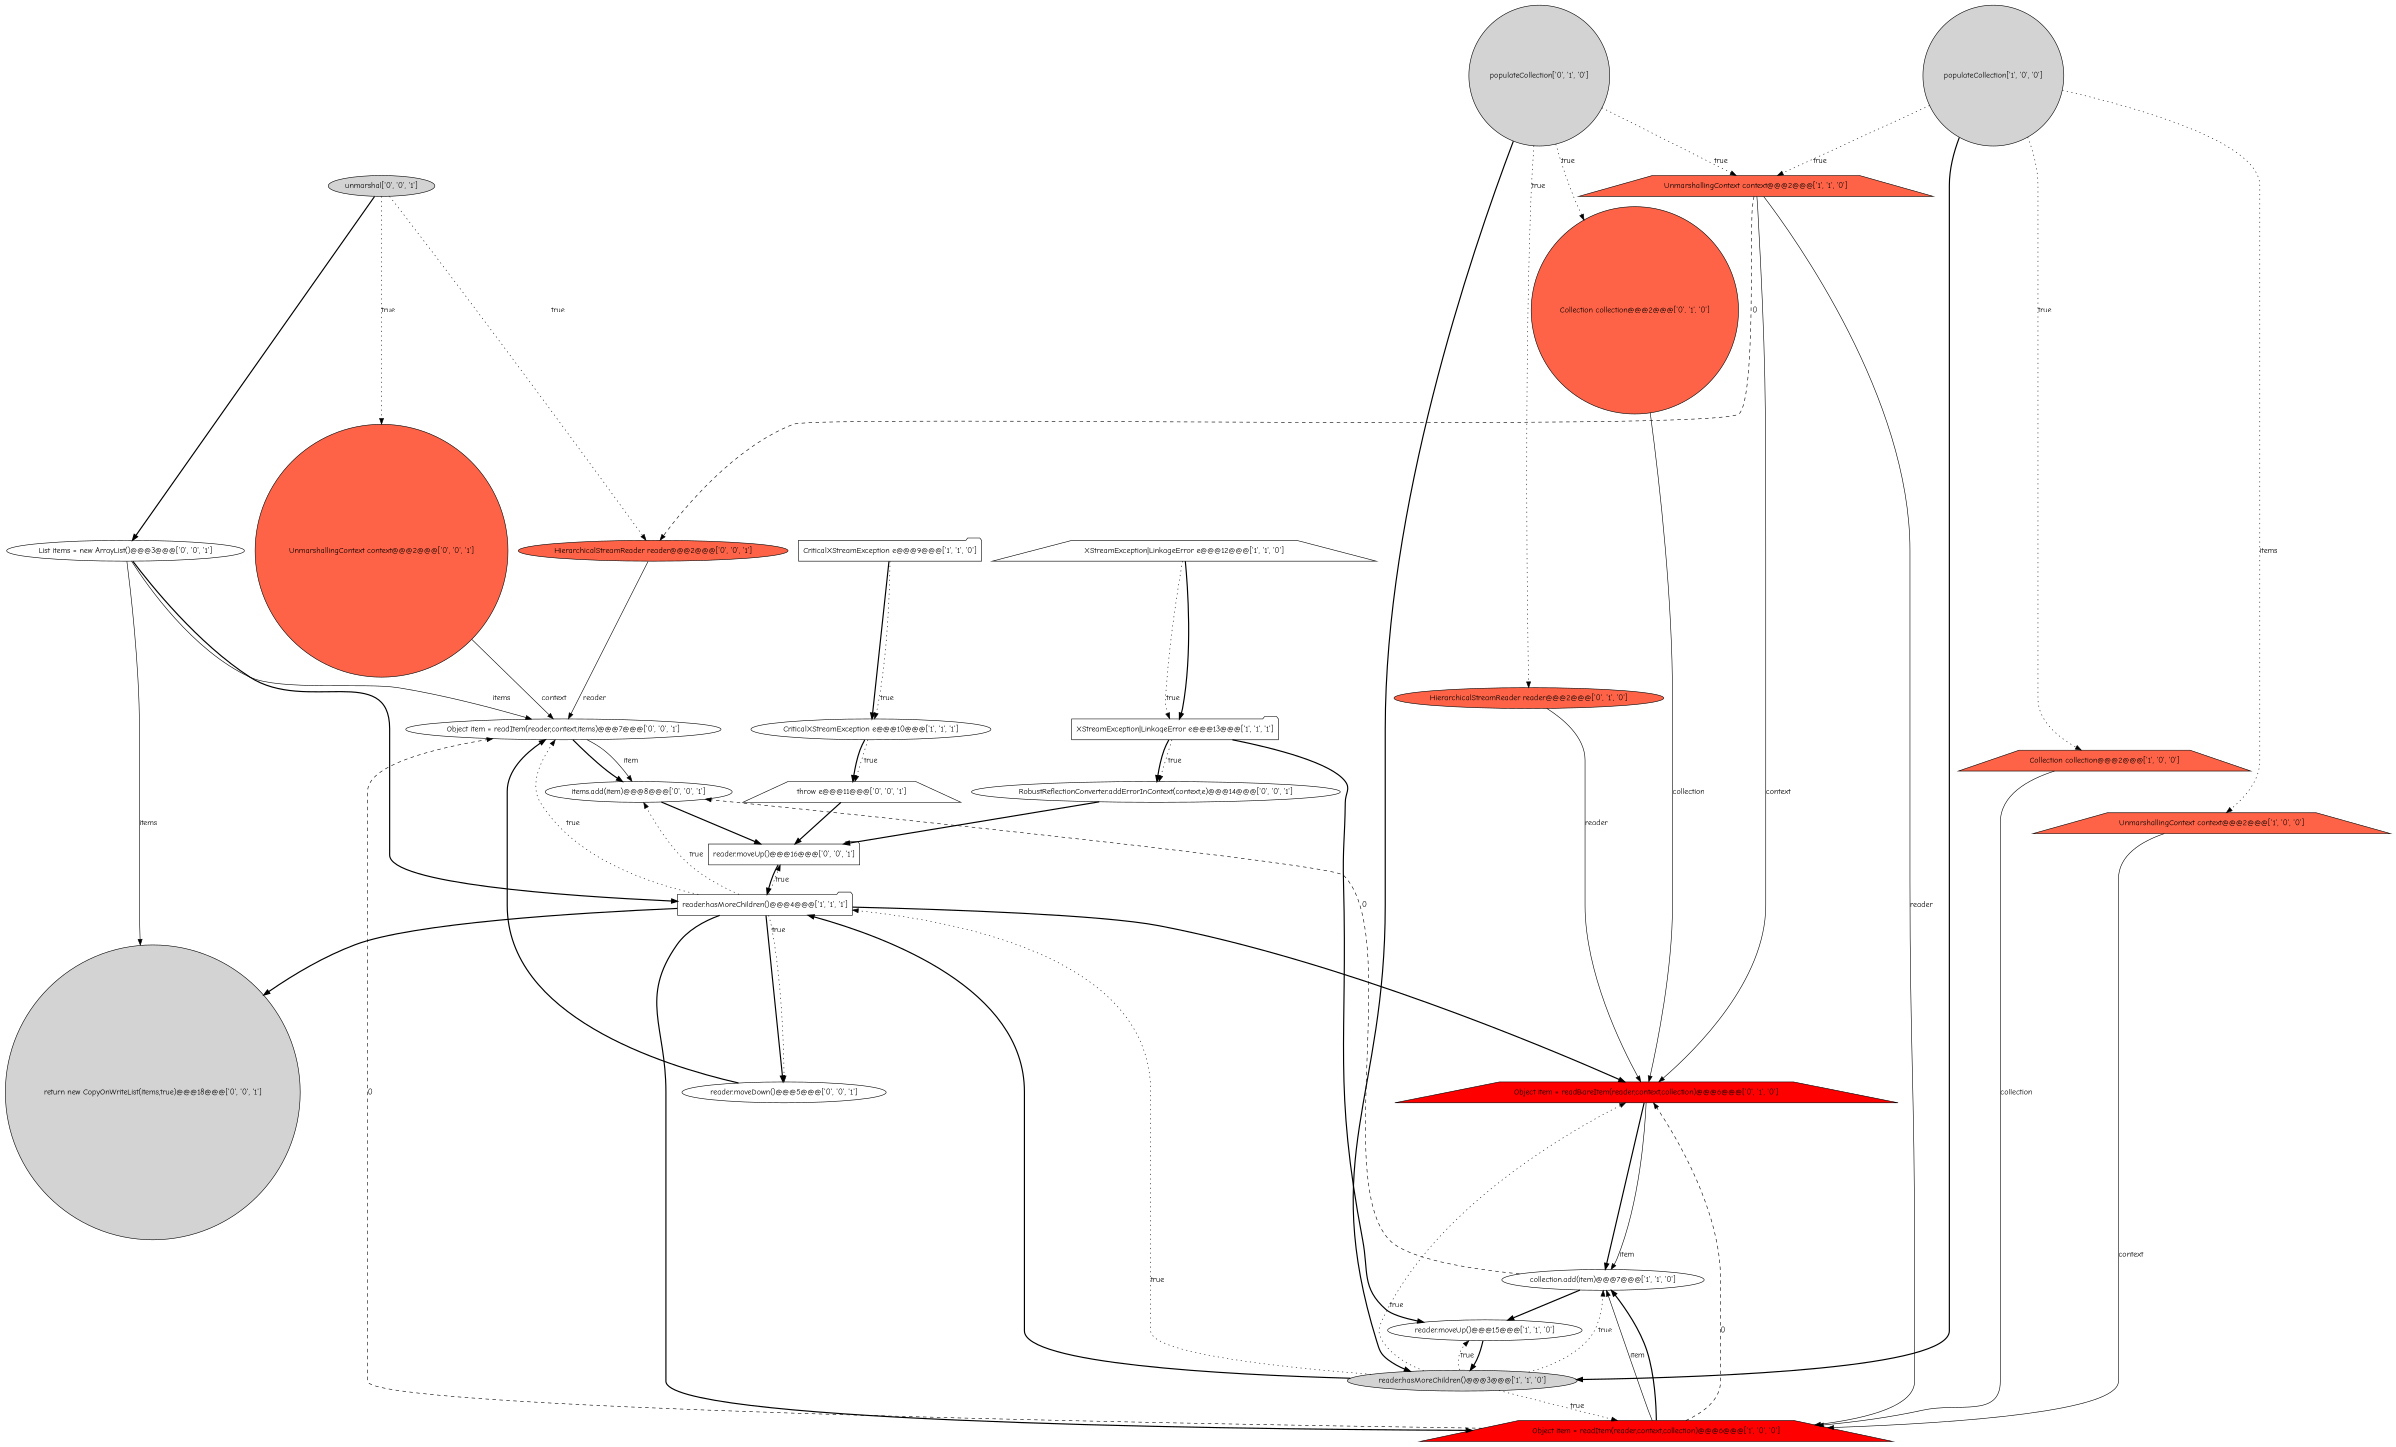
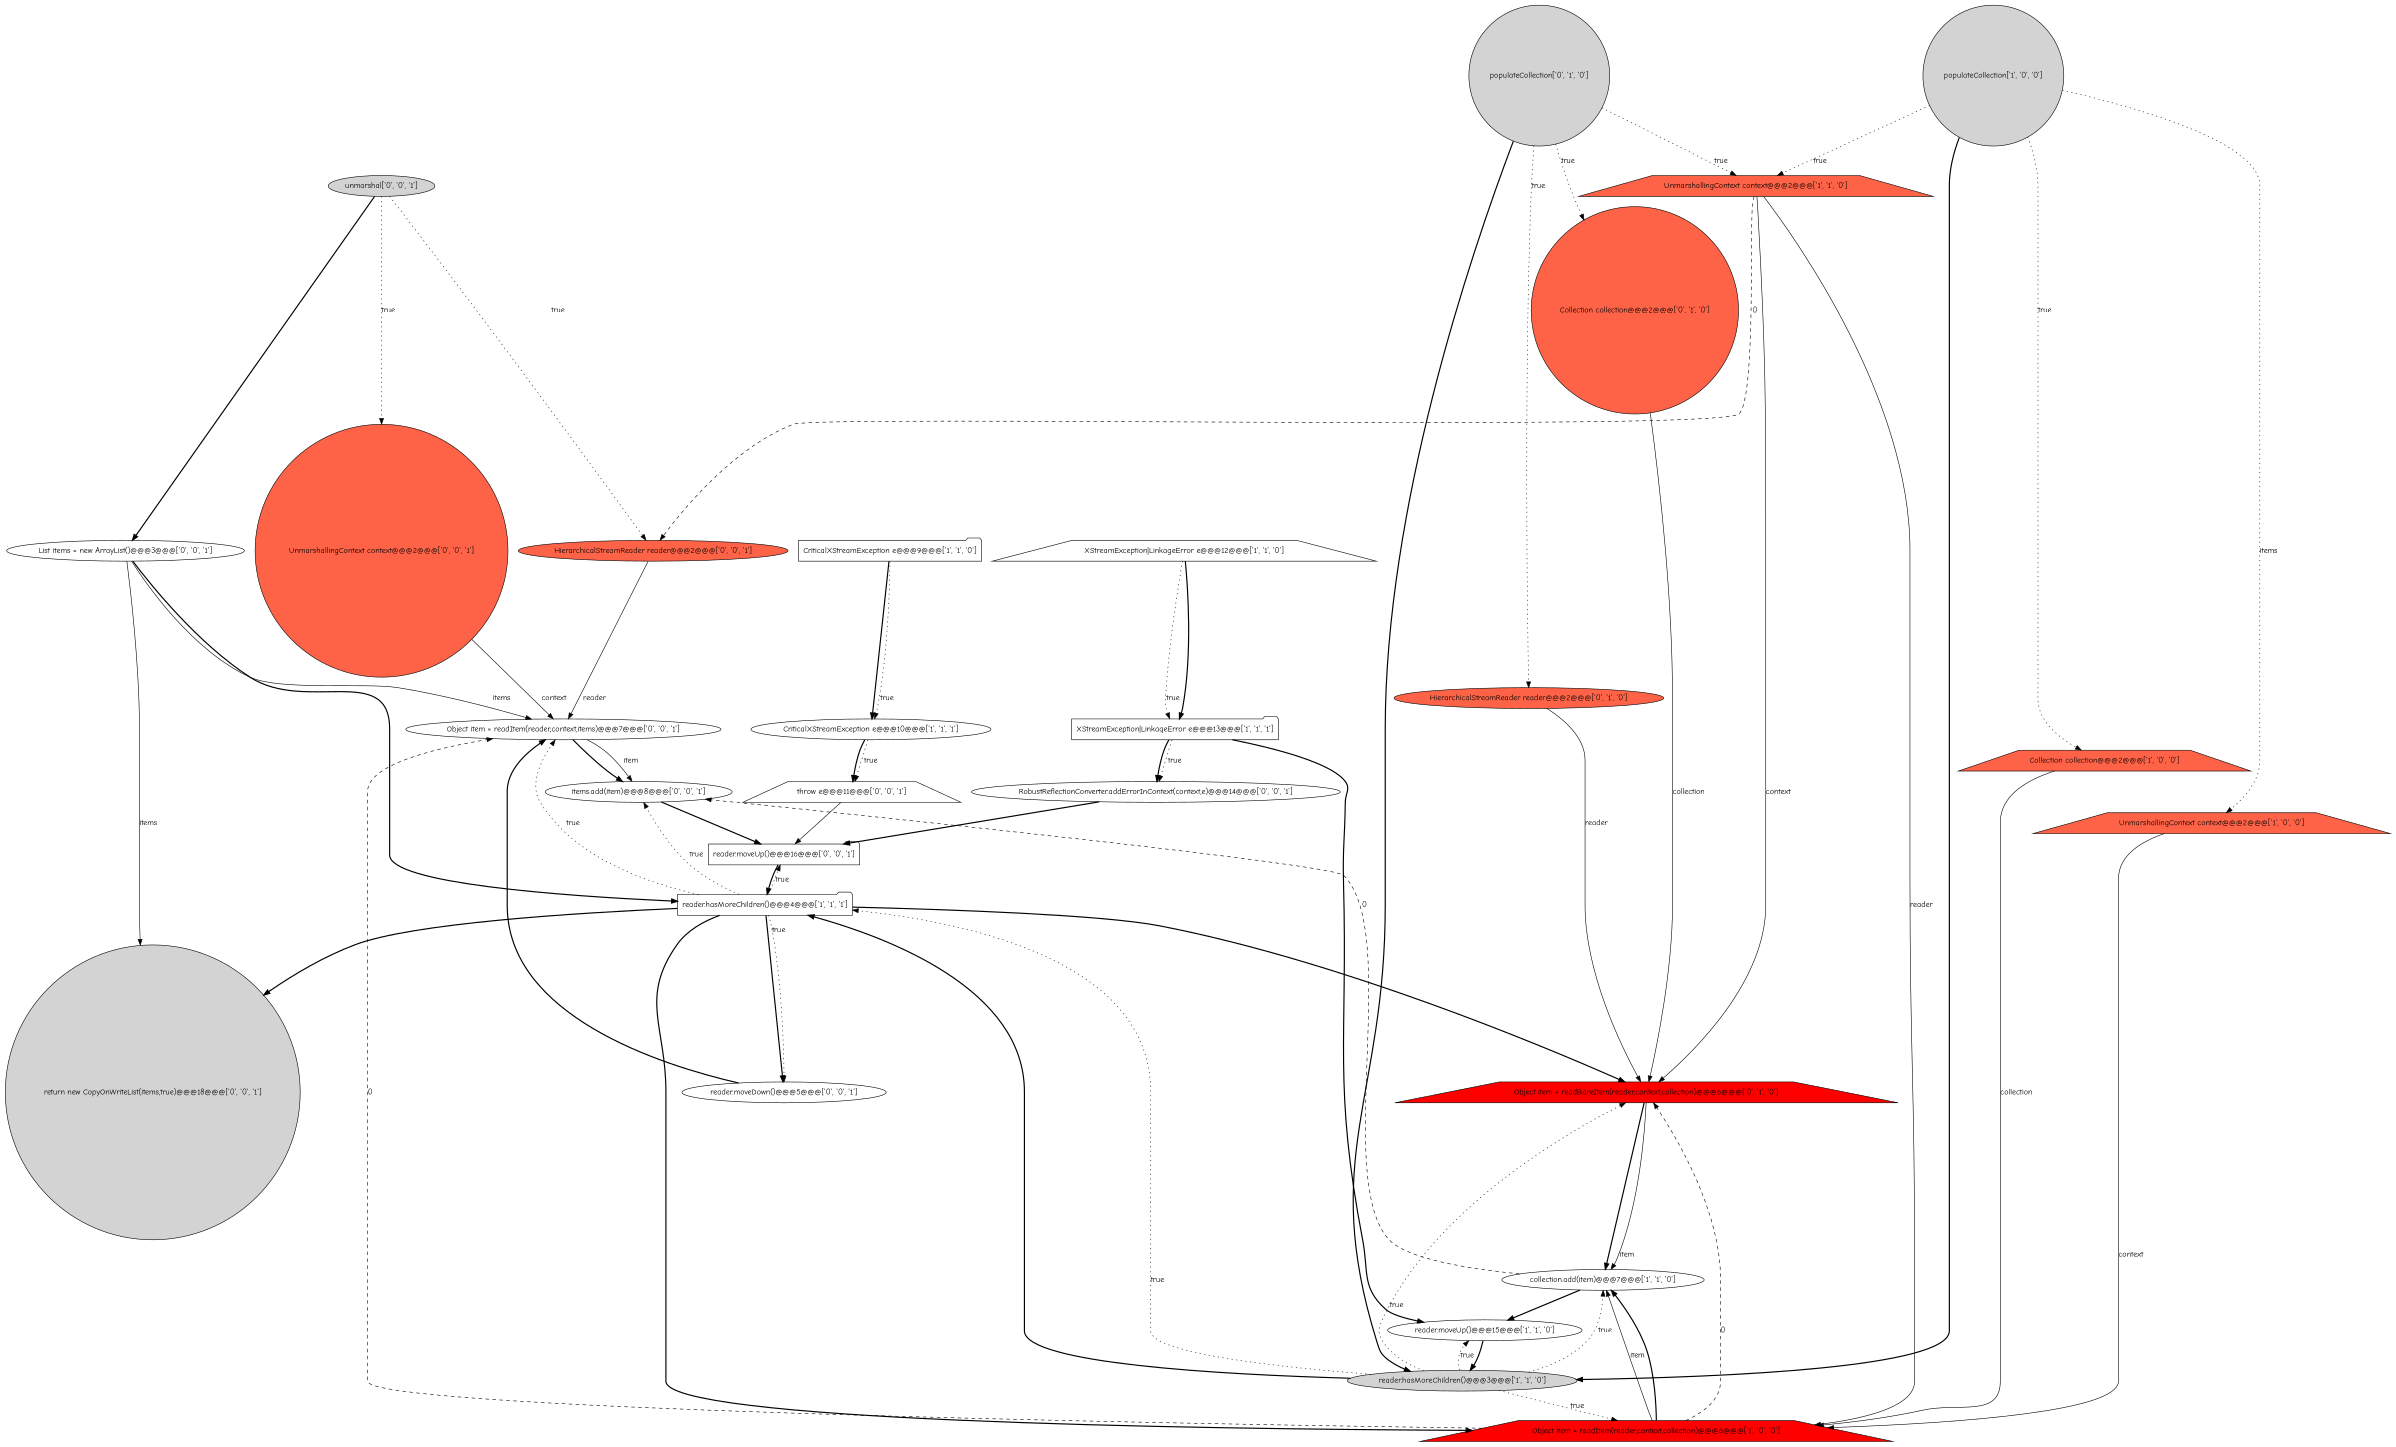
edge "throw e@@@11@@@['0', '0', '1']" -> "reader.moveUp()@@@16@@@['0', '0', '1']": style bold -> solid
